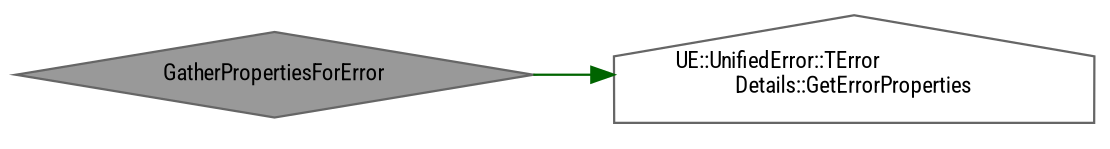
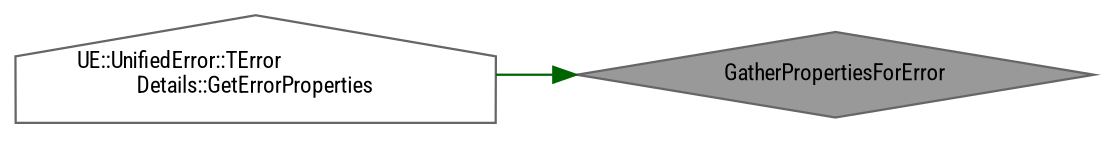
edge "GatherPropertiesForError" -> "UE::UnifiedError::TError Details::GetErrorProperties": reversed
